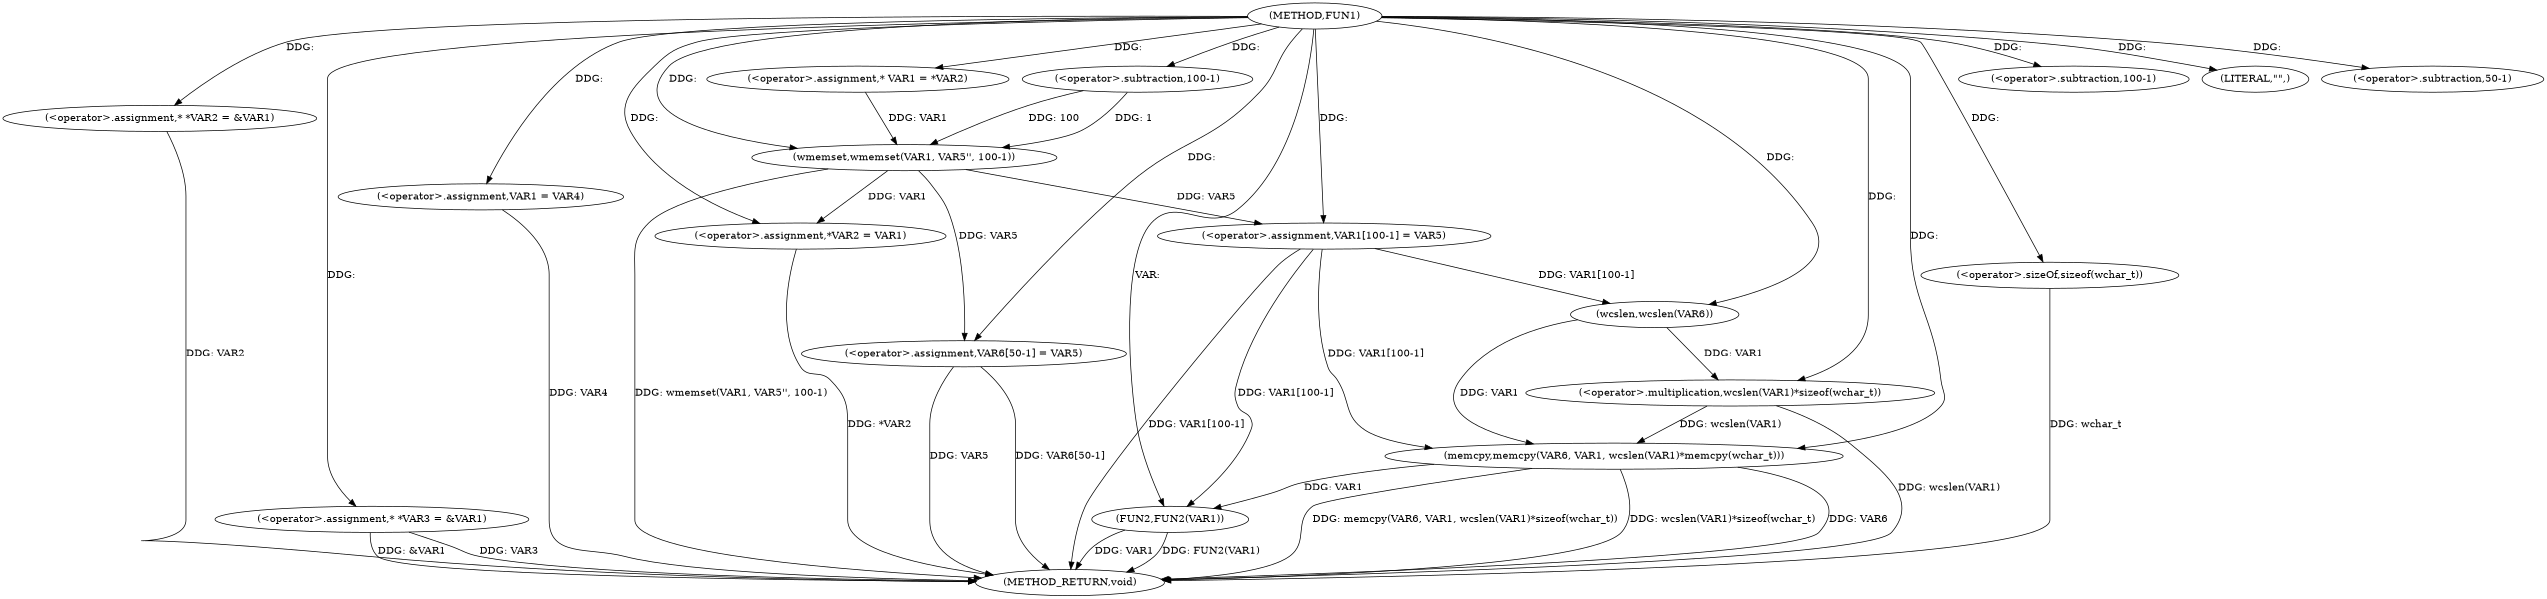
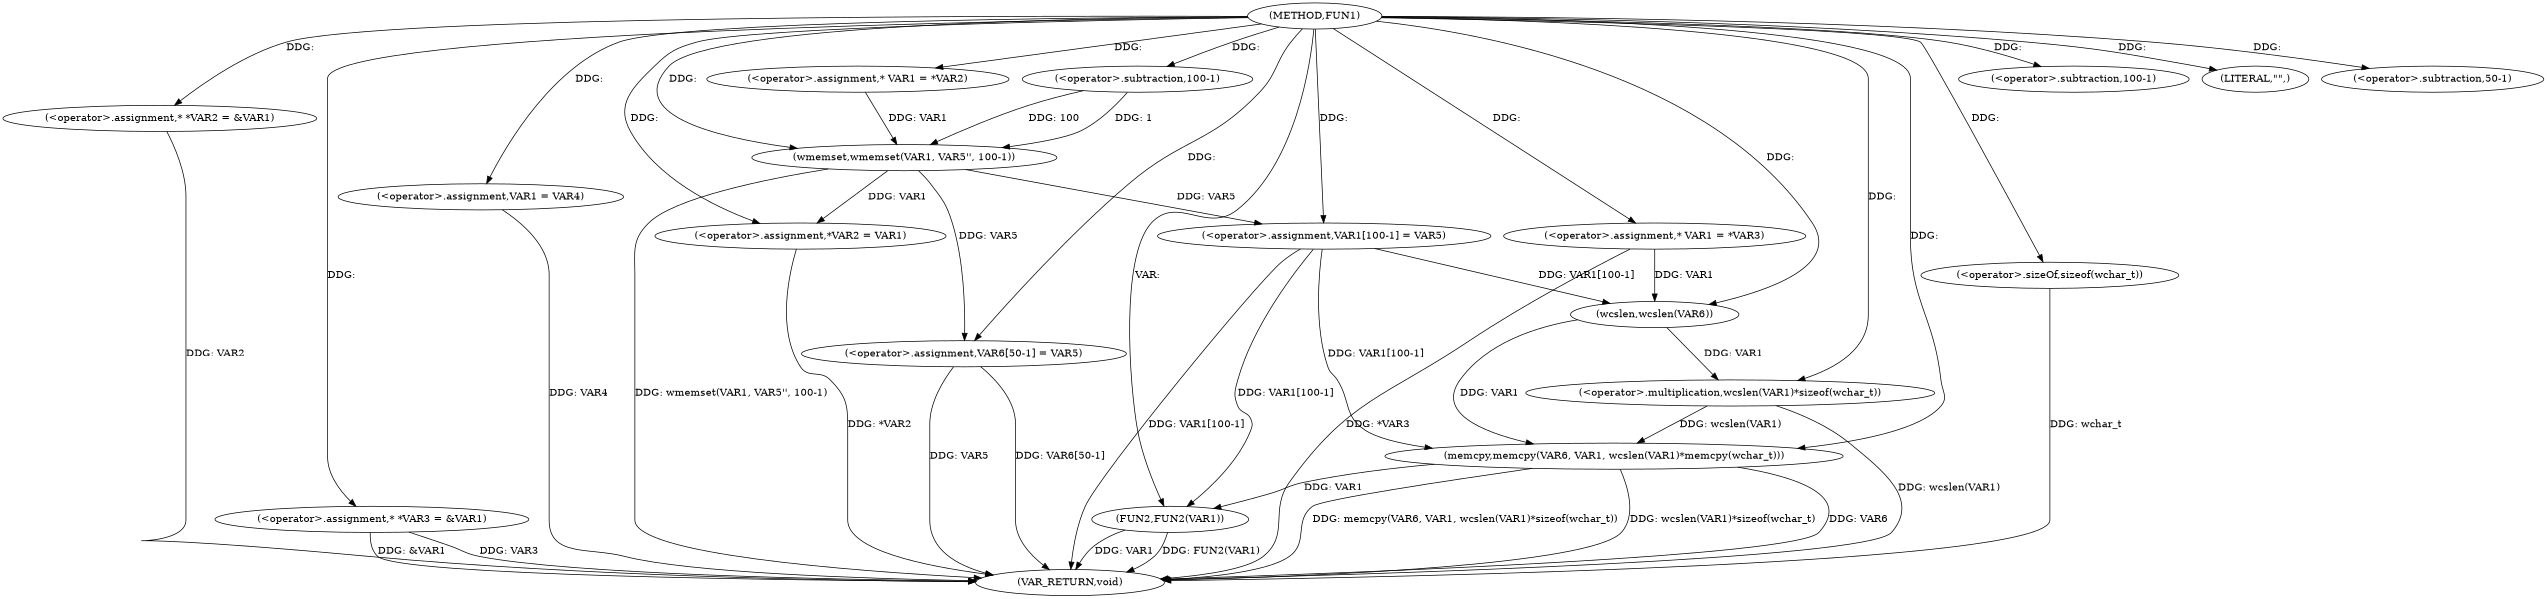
node "(<operator>.assignment,* VAR1 = *VAR3)": added
node "(METHOD_RETURN,void)": label "(METHOD_RETURN,void)" -> "(VAR_RETURN,void)"
